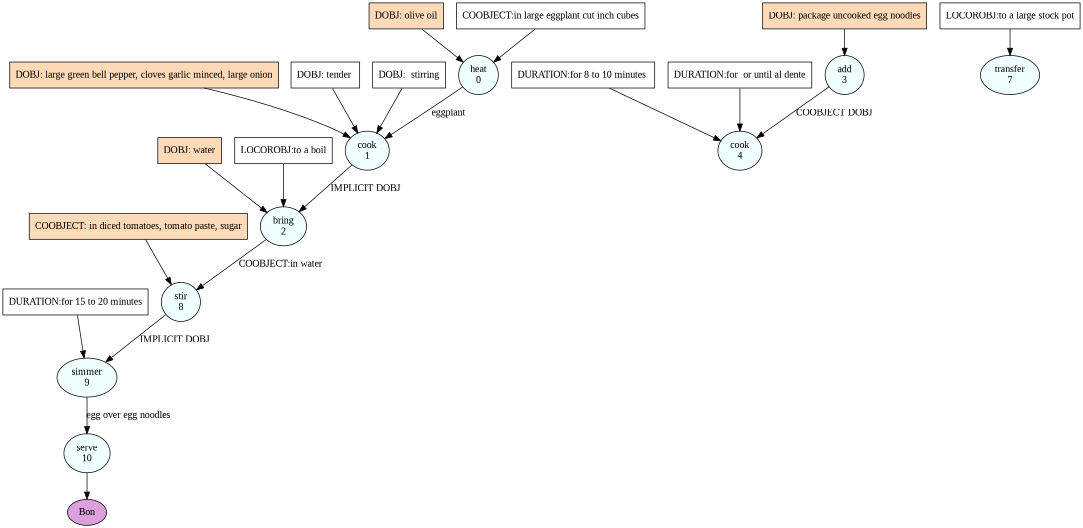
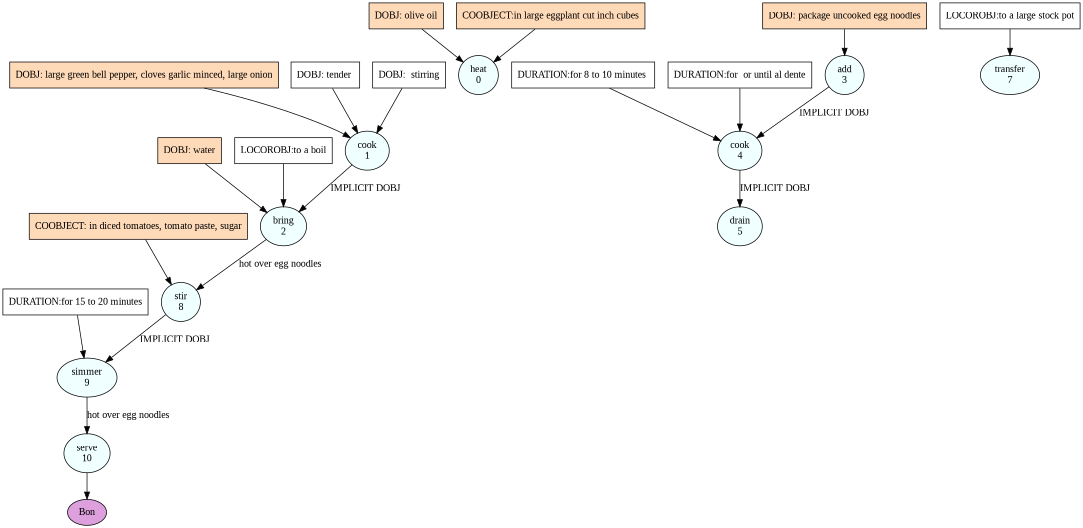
node "COOBJECT:in large eggplant cut inch cubes": fillcolor white -> peachpuff
edge "heat 0" -> "cook 1": removed, label "eggplant"
edge "add 3" -> "cook 4": label "COOBJECT DOBJ" -> "IMPLICIT DOBJ"
node "drain 5": added
edge "bring 2" -> "stir 8": label "COOBJECT:in water" -> "hot over egg noodles"
edge "simmer 9" -> "serve 10": label "egg over egg noodles" -> "hot over egg noodles"
